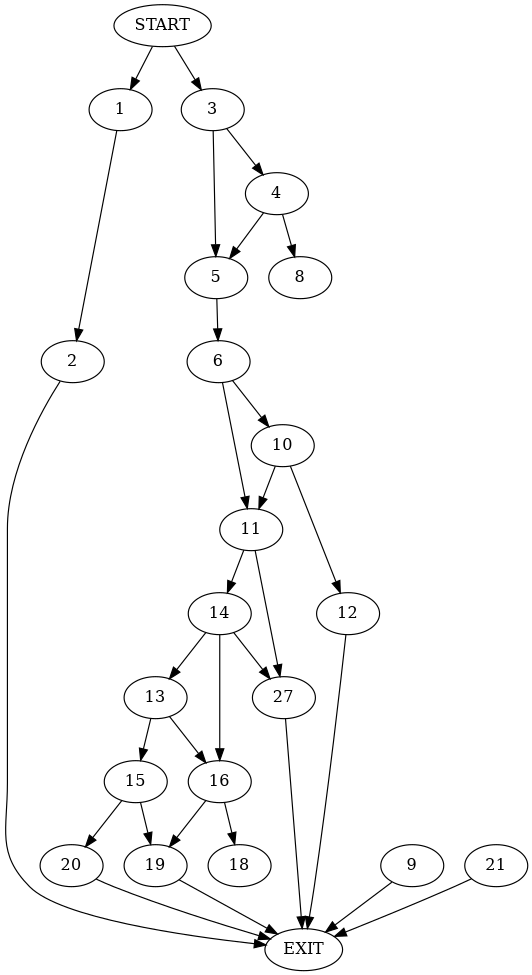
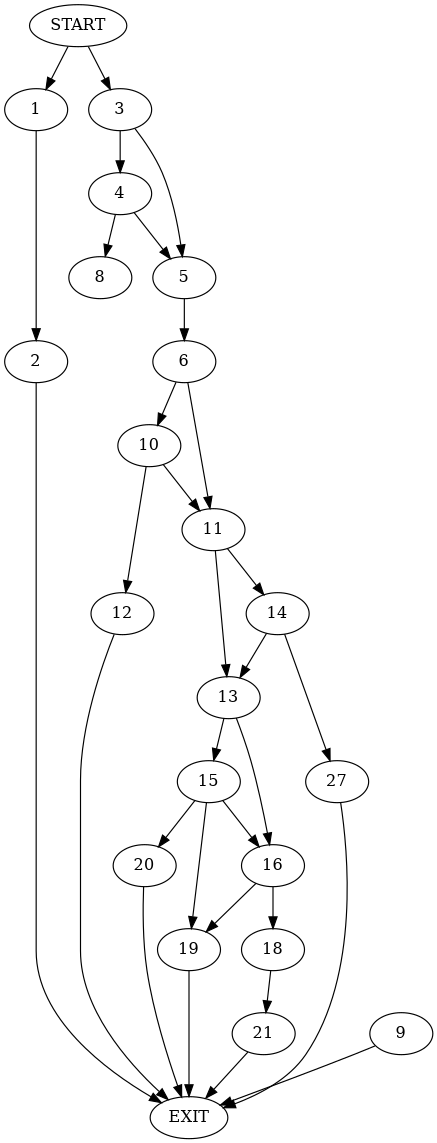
edge "11" -> "27": now "11" -> "13"
edge "14" -> "16": now "15" -> "16"
edge "18" -> "21": added
